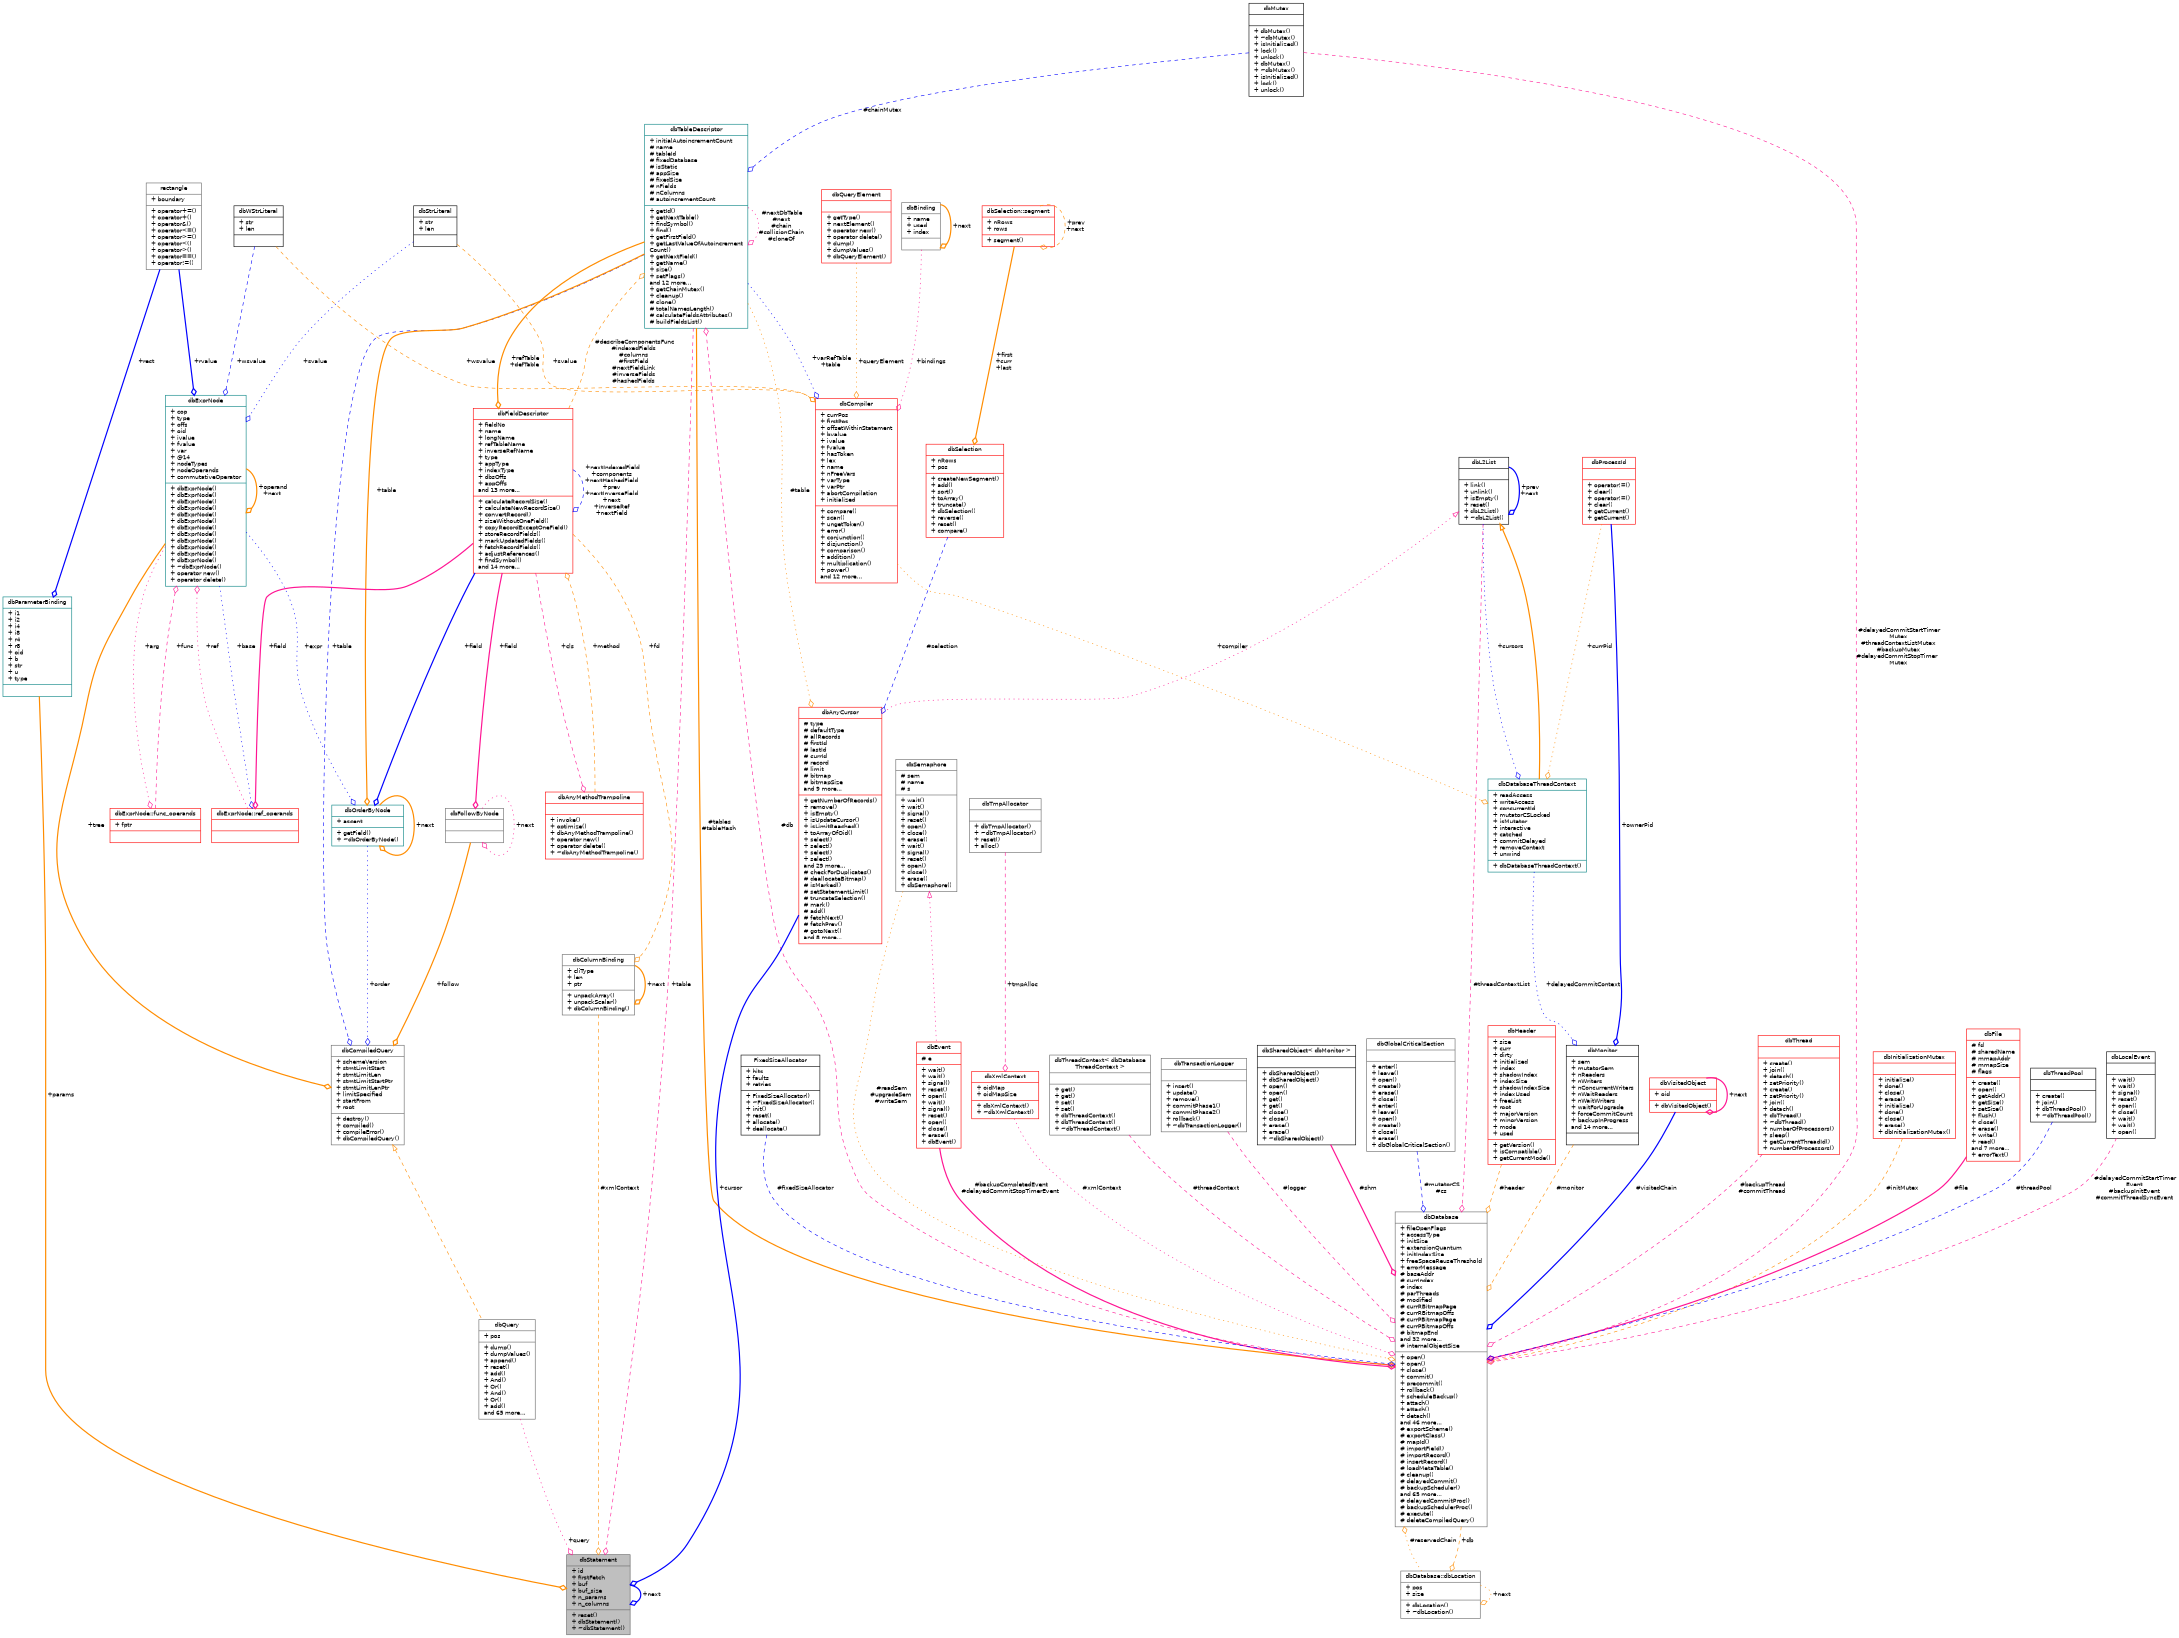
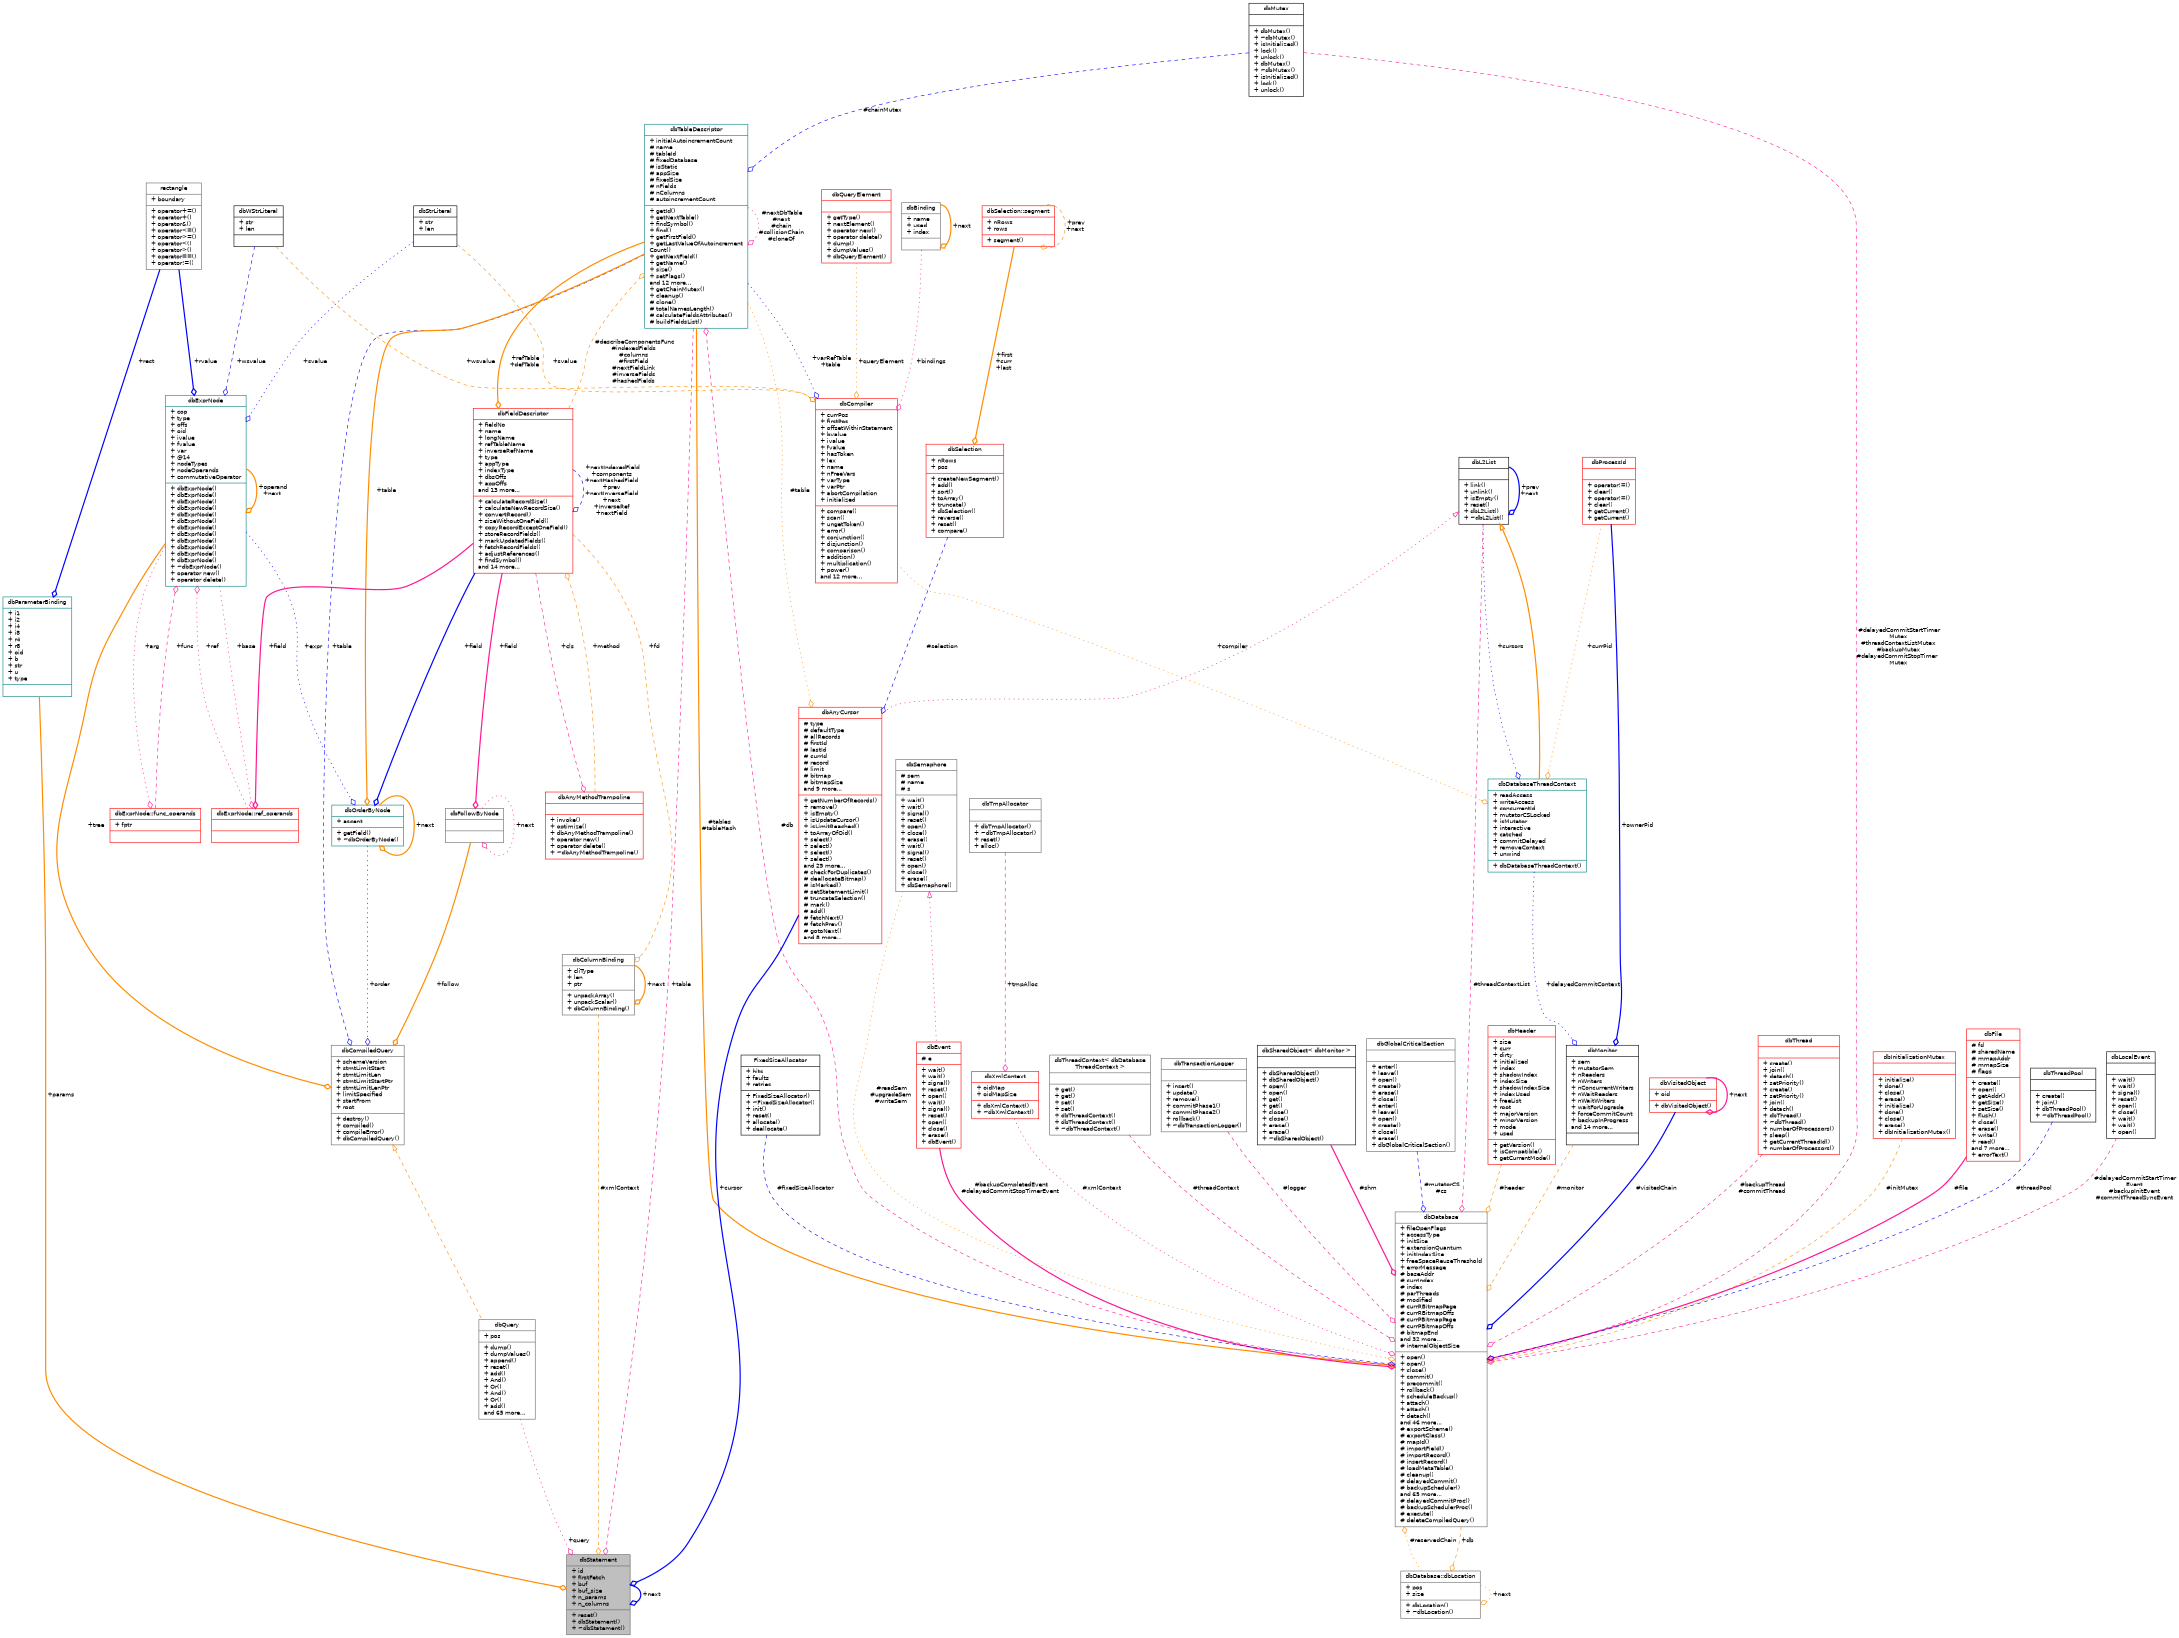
edge "dbExprNode" -> "dbExprNode::ref_operands": color blue -> deeppink
